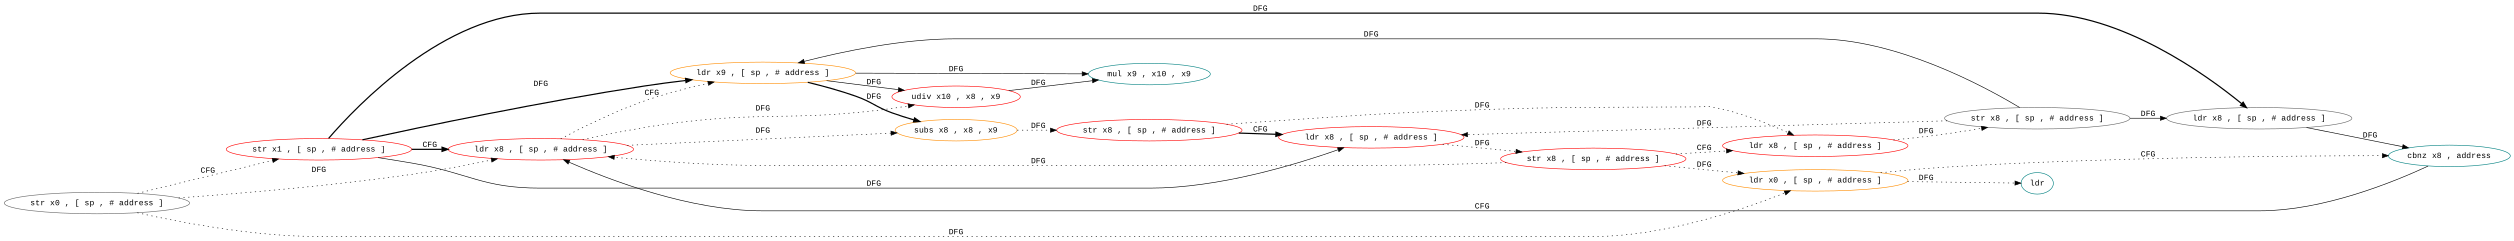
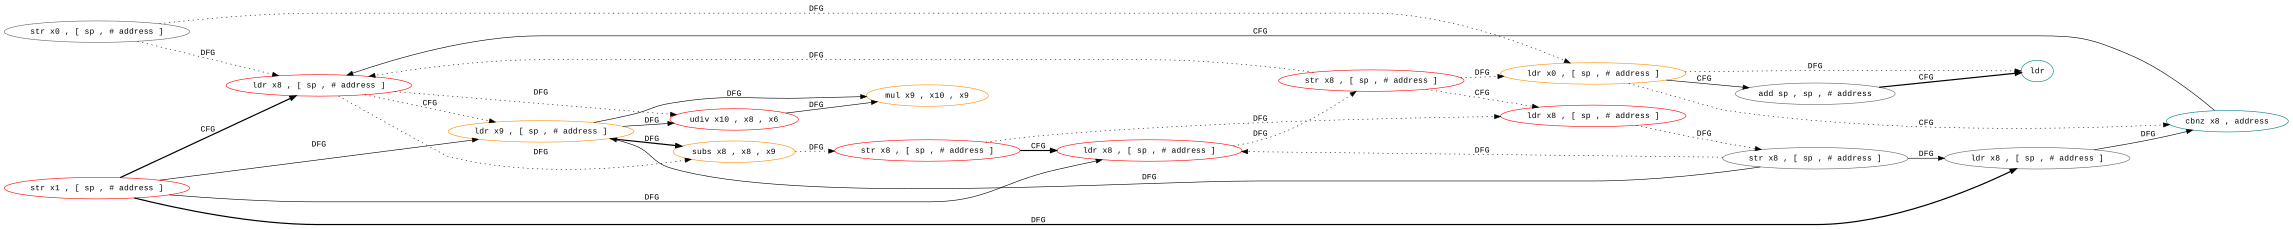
node "mul x9 , x10 , x9": color teal -> darkorange
node "add sp , sp , # address": added
node "udiv x10 , x8 , x9": label "udiv x10 , x8 , x9" -> "udiv x10 , x8 , x6"
edge "str x1 , [ sp , # address ]" -> "ldr x9 , [ sp , # address ]": style bold -> solid
edge "str x0 , [ sp , # address ]" -> "str x1 , [ sp , # address ]": removed, label "CFG"
